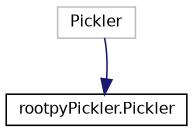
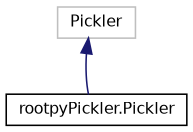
edge "Pickler" -> "rootpyPickler.Pickler": reversed
